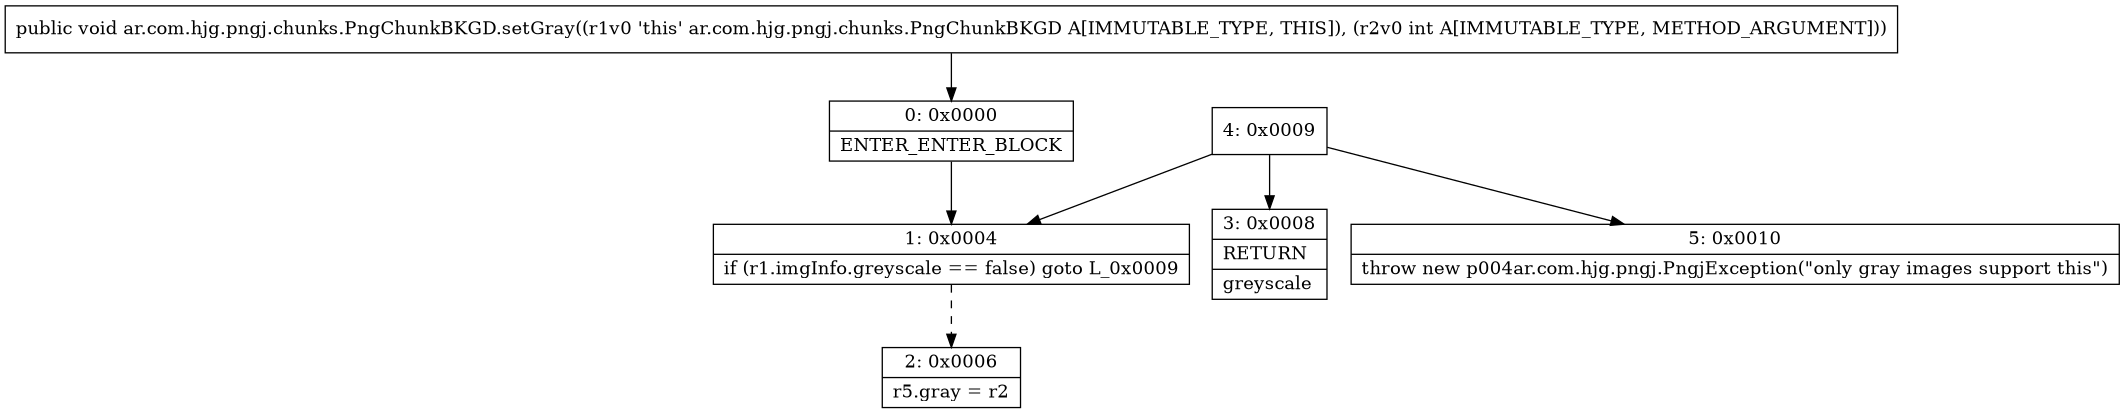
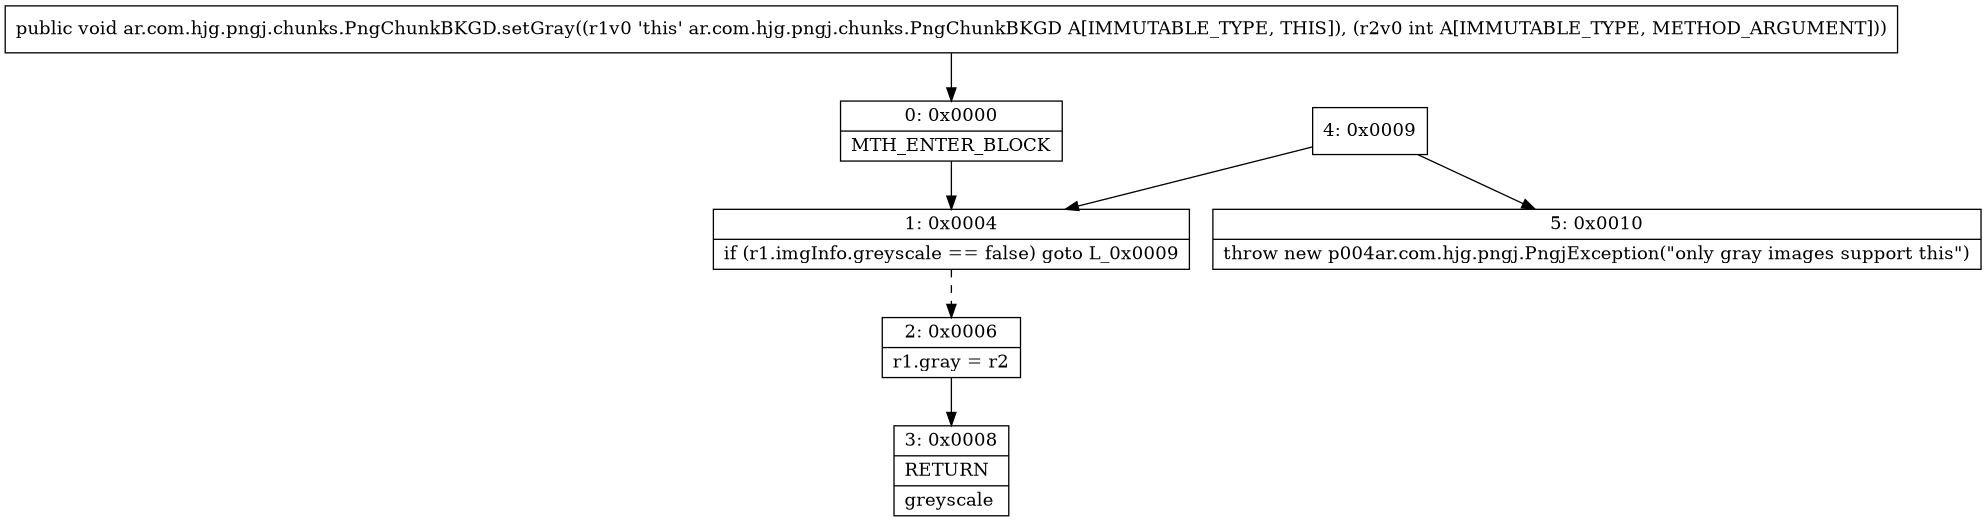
node "0: 0x0000": text "ENTER_ENTER_BLOCK" -> "MTH_ENTER_BLOCK"
edge "4: 0x0009" -> "3: 0x0008": now "2: 0x0006" -> "3: 0x0008"
node "2: 0x0006": text "r5.gray = r2" -> "r1.gray = r2"
